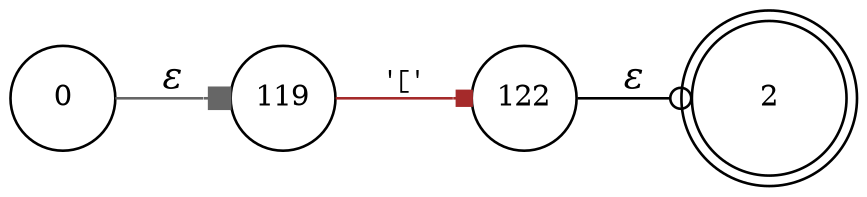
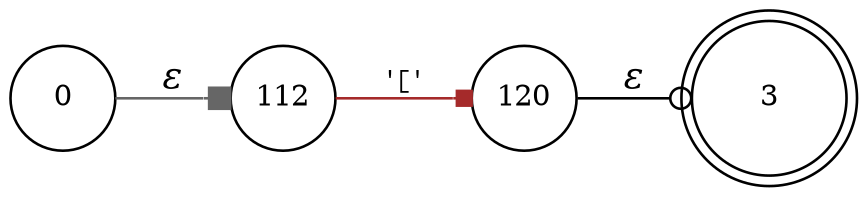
node "119": label "119" -> "112"
node "122": label "122" -> "120"
node "2": label "2" -> "3"
